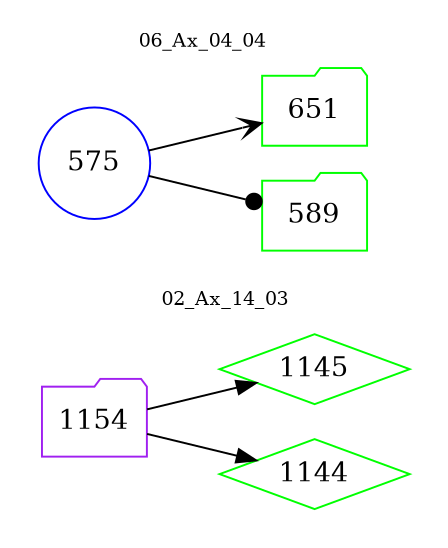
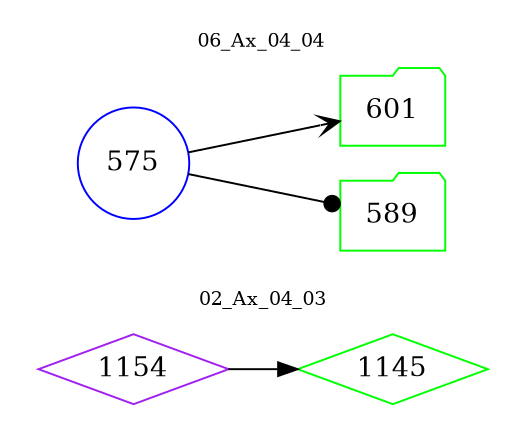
node "651": label "651" -> "601"
cluster "02_Ax_14_03": label "02_Ax_14_03" -> "02_Ax_04_03"
node "1154": shape folder -> diamond
node "1144": removed
